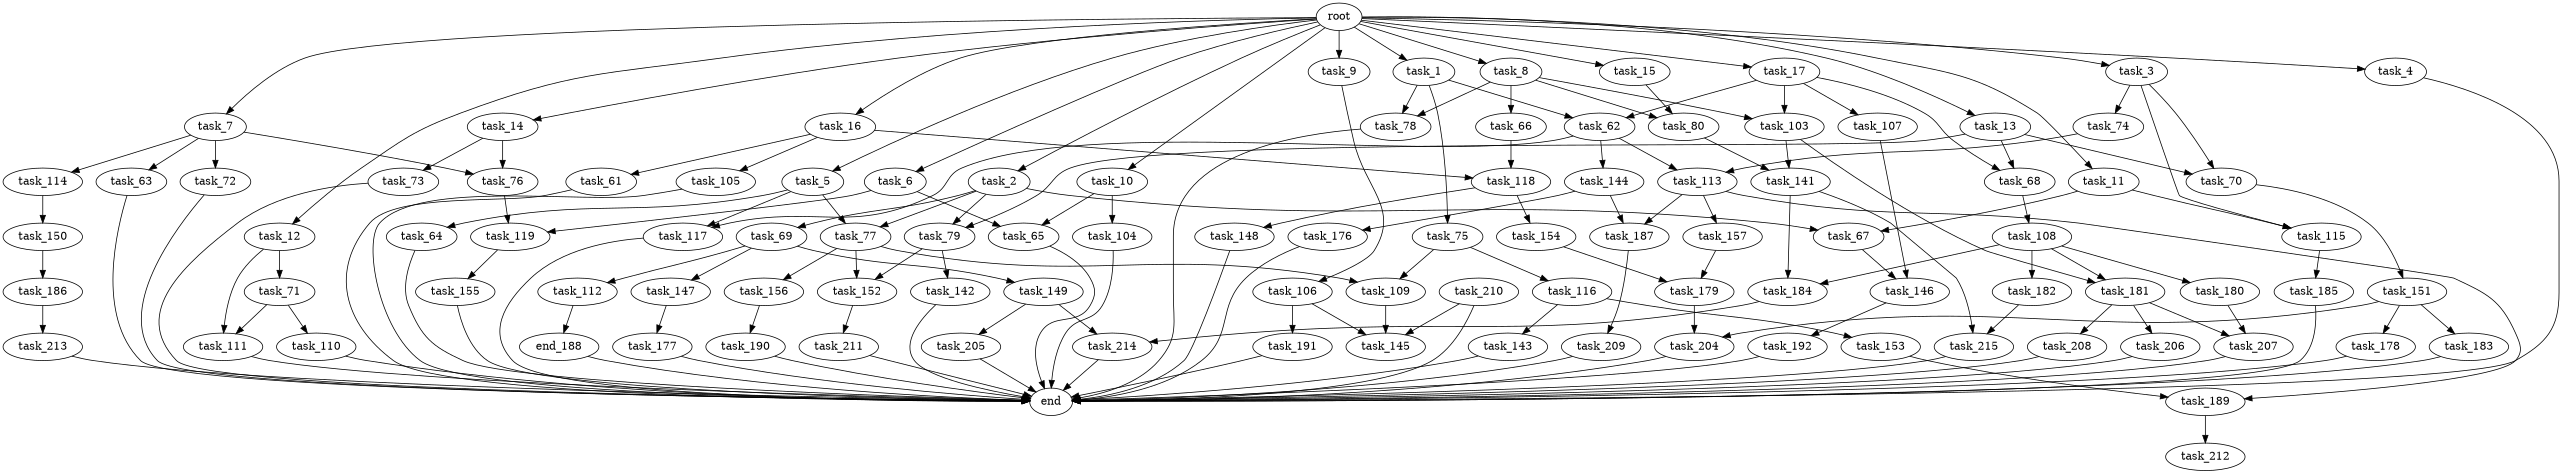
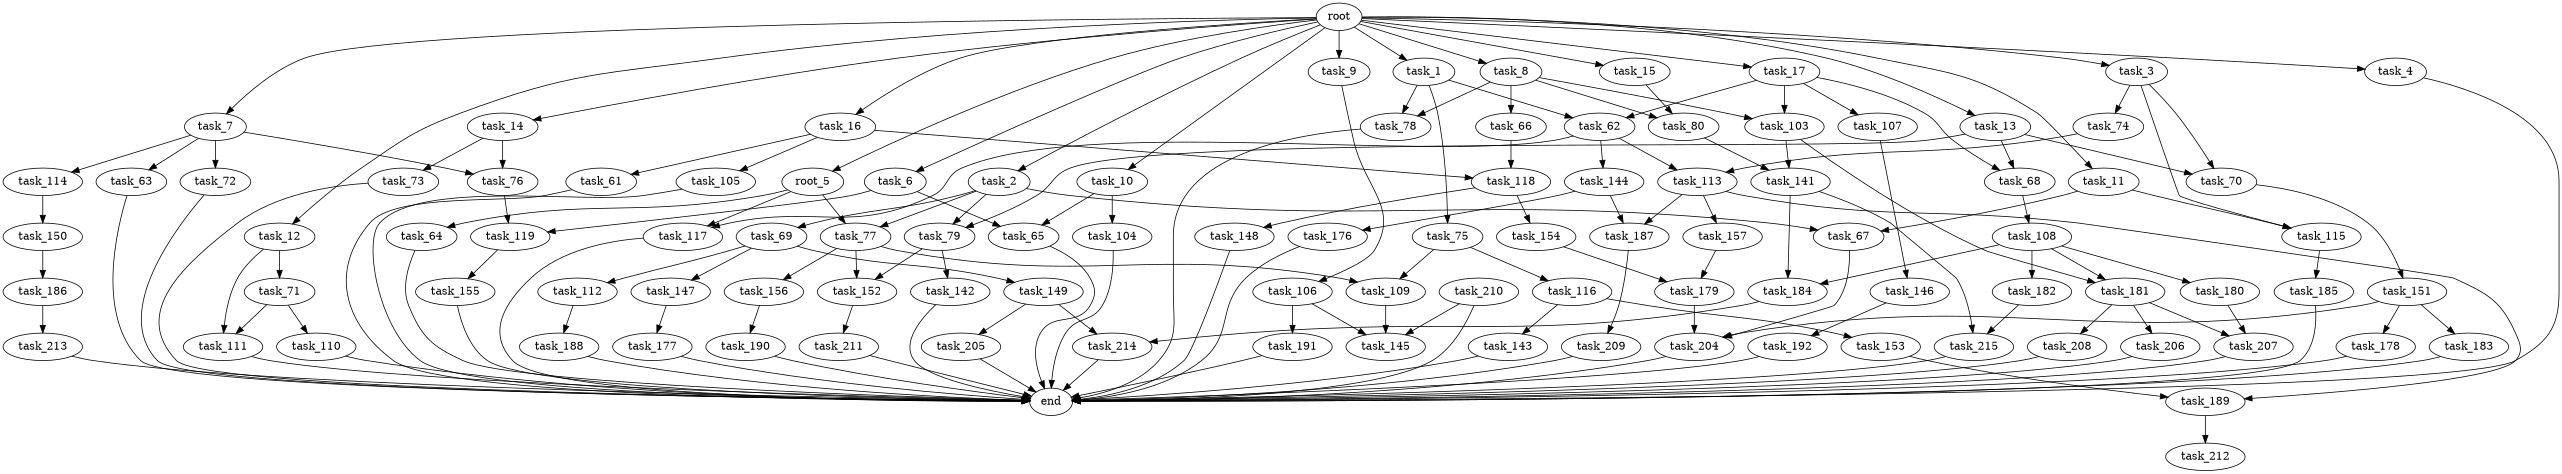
node "task_5": label "task_5" -> "root_5"
edge "task_67" -> "task_146": now "task_67" -> "task_204"
node "end_188": label "end_188" -> "task_188"
